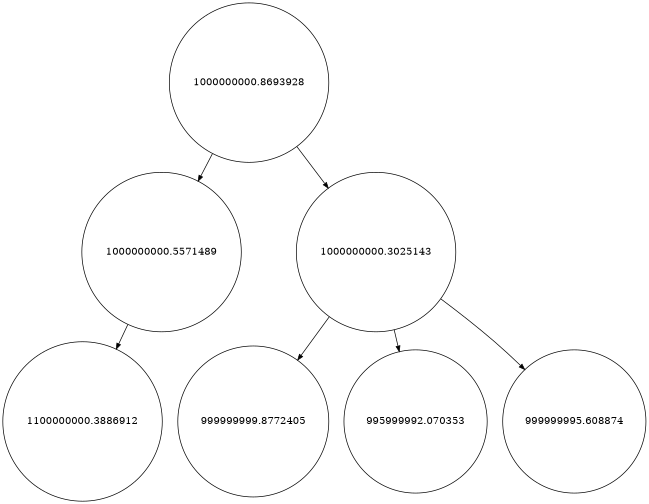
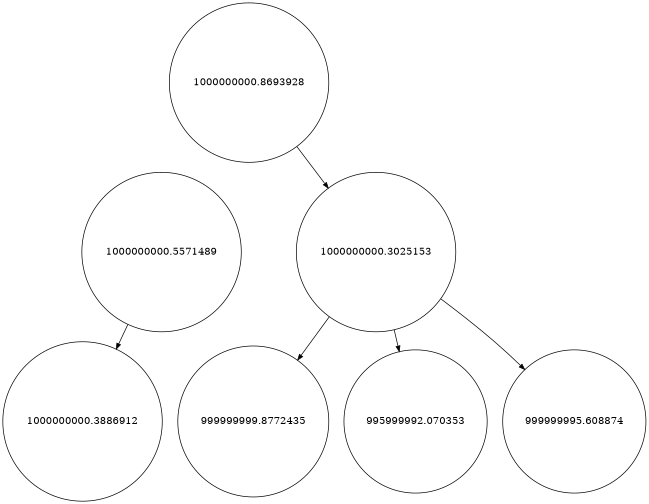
edge "1000000000.8693928" -> "1000000000.5571489": removed
node "1000000000.3025143": label "1000000000.3025143" -> "1000000000.3025153"
node "1100000000.3886912": label "1100000000.3886912" -> "1000000000.3886912"
node "999999999.8772405": label "999999999.8772405" -> "999999999.8772435"
